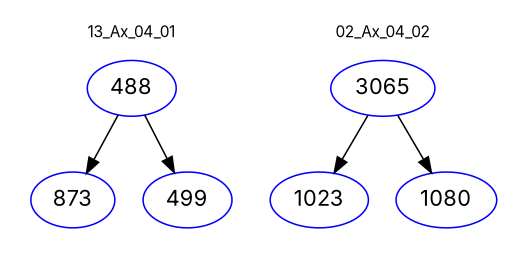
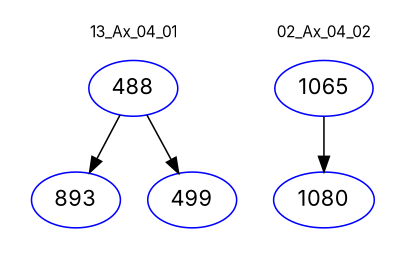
node "3065": label "3065" -> "1065"
node "873": label "873" -> "893"
node "1023": removed
